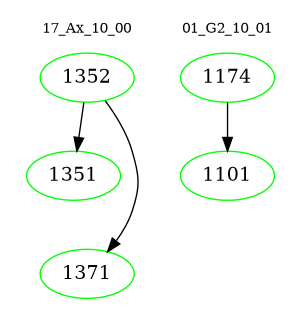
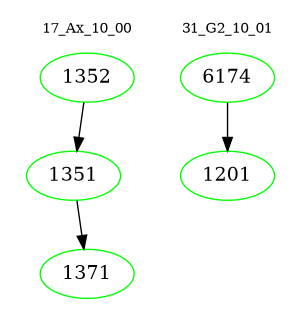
cluster "01_G2_10_01": label "01_G2_10_01" -> "31_G2_10_01"
node "1174": label "1174" -> "6174"
edge "1352" -> "1371": now "1351" -> "1371"
node "1101": label "1101" -> "1201"
